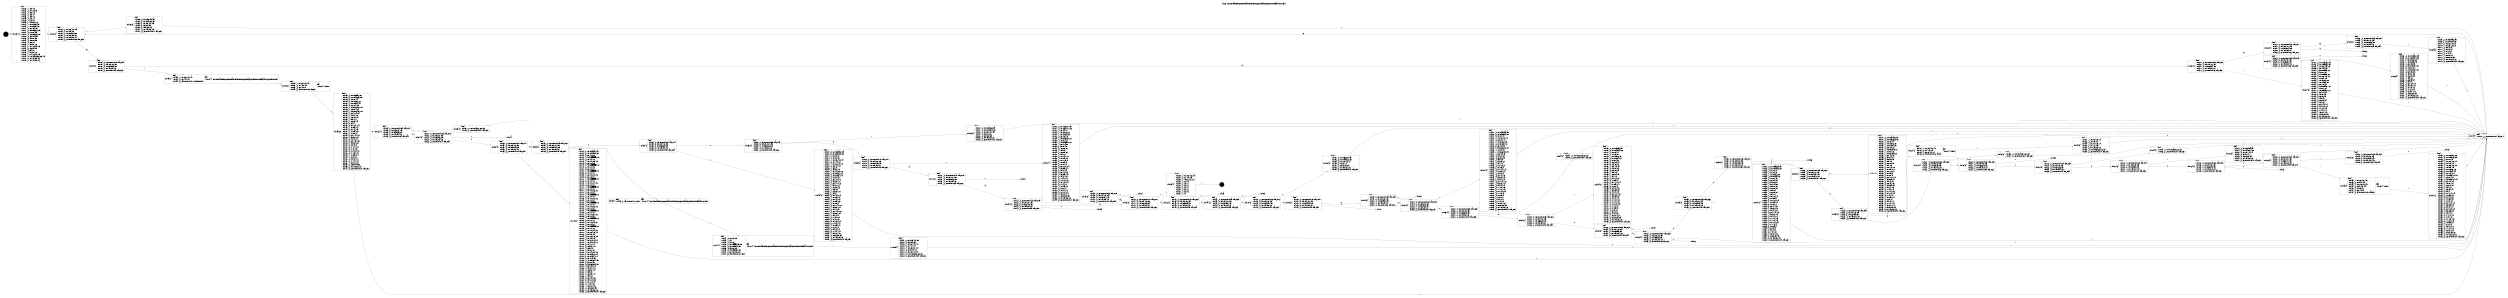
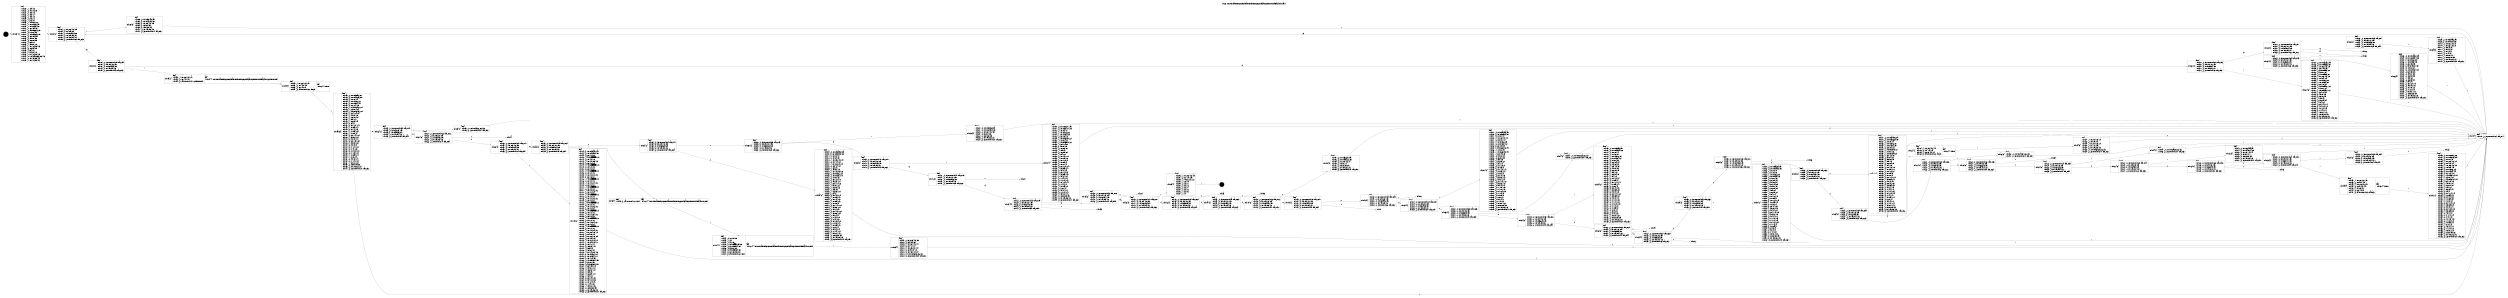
edge "0x40131c [28]" -> "0x401338 [28]": now "0x40131c [28]" -> "0x4016f0"
edge "0x4014f8 [28]" -> "0x4014dc [28]": reversed
edge "0x401434 [28]" -> "0x40146c [28]": now "0x401434 [28]" -> "0x401450 [28]"
